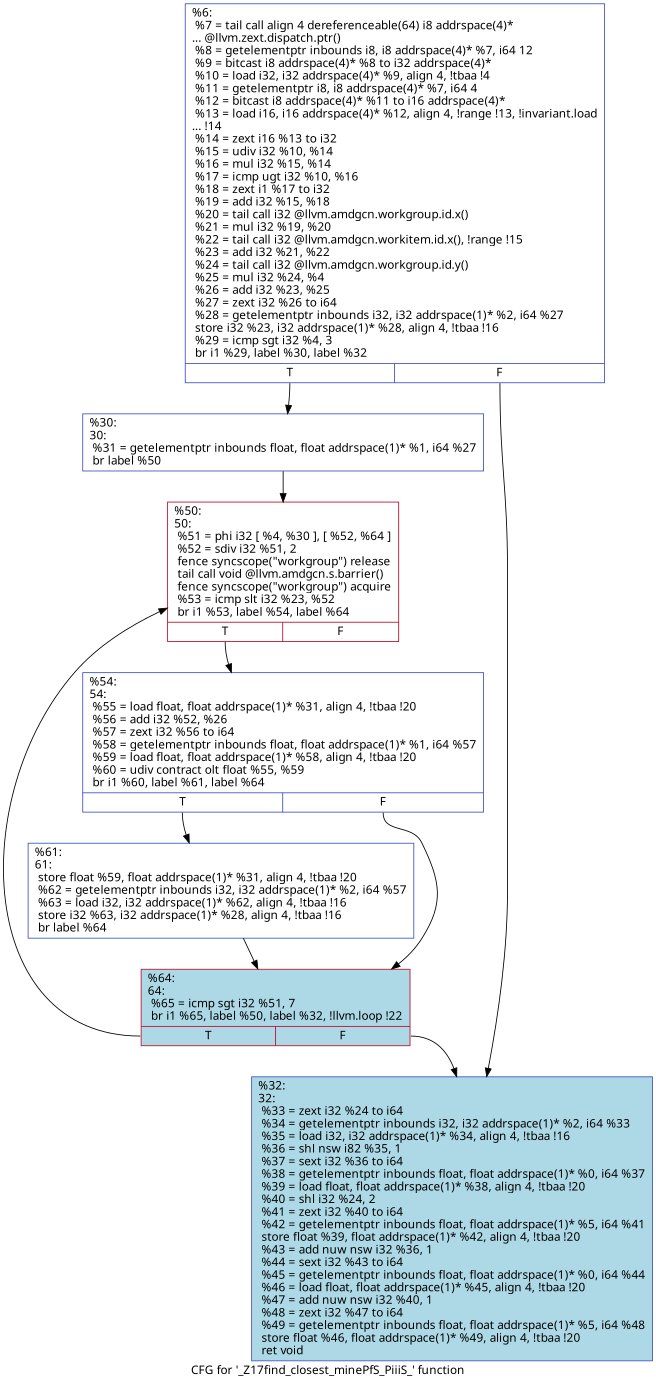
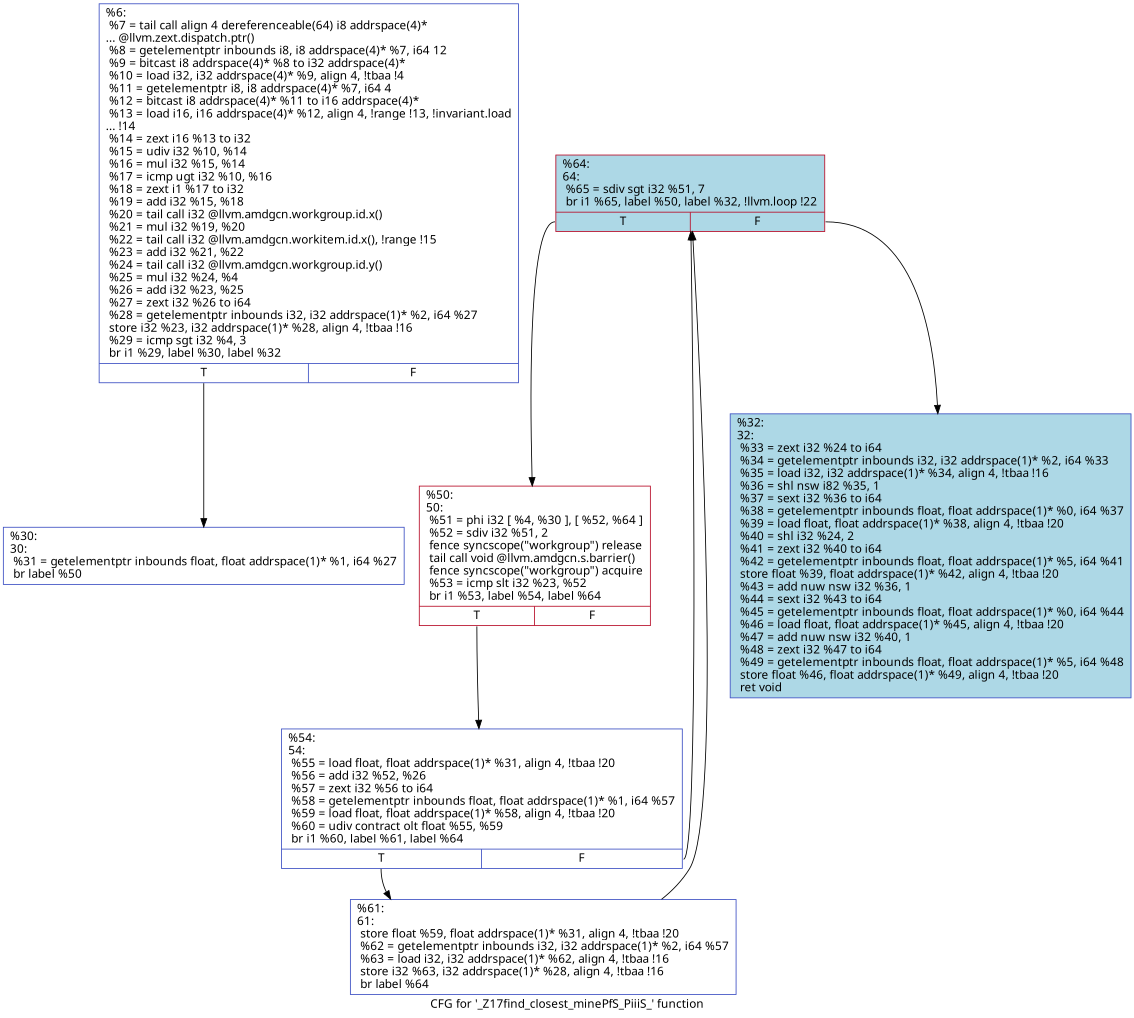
edge "%30:" -> "%50:": removed
edge "%6:" -> "%32:": removed
node "%64:": text "%65 = icmp sgt i32 %51, 7" -> "%65 = sdiv sgt i32 %51, 7"
